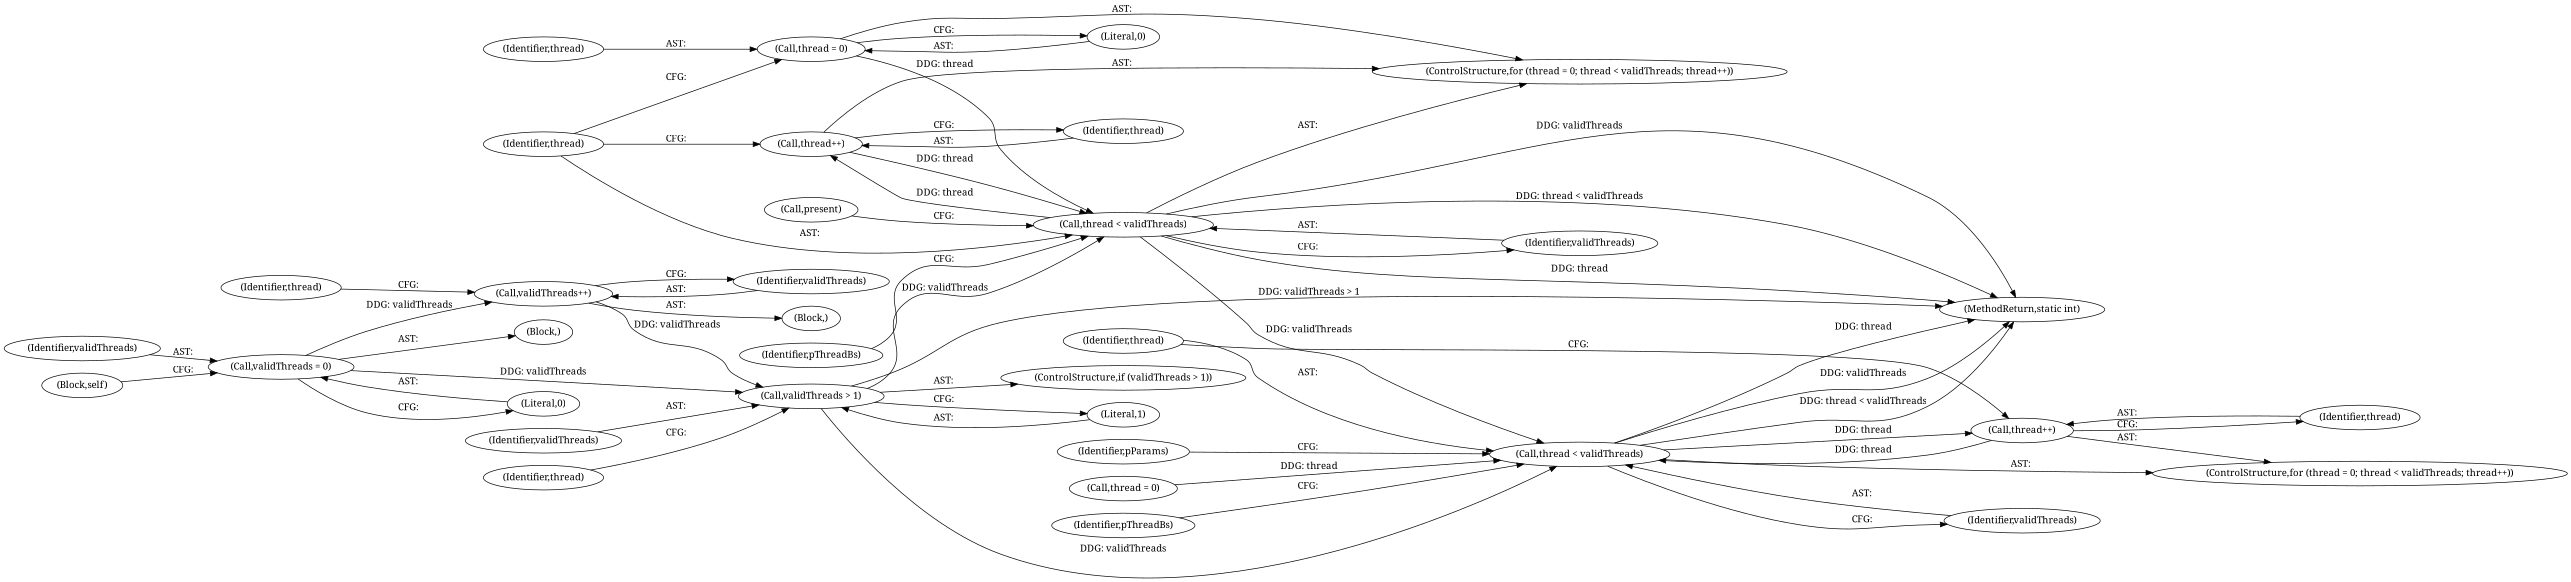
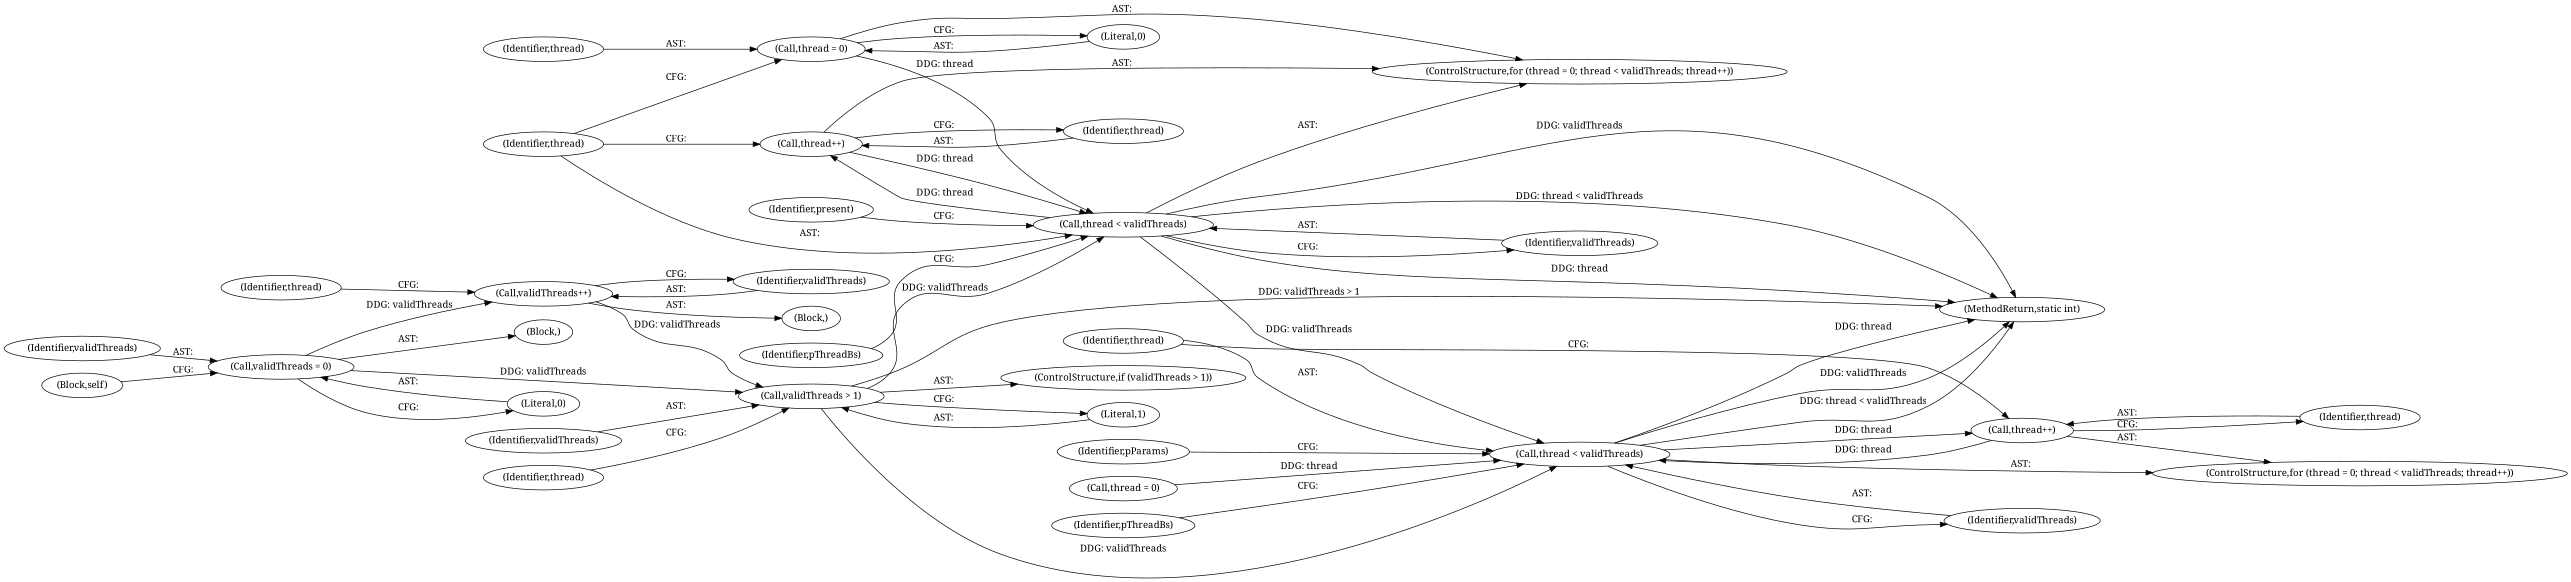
node "(Call,present)": label "(Call,present)" -> "(Identifier,present)"
